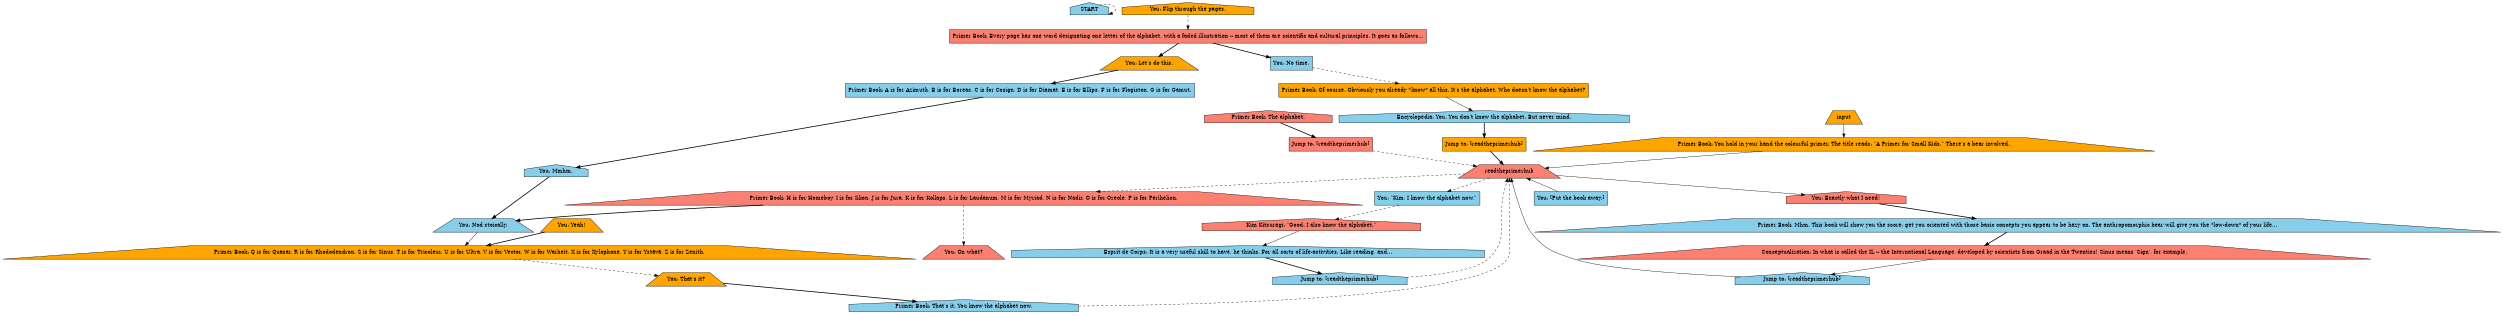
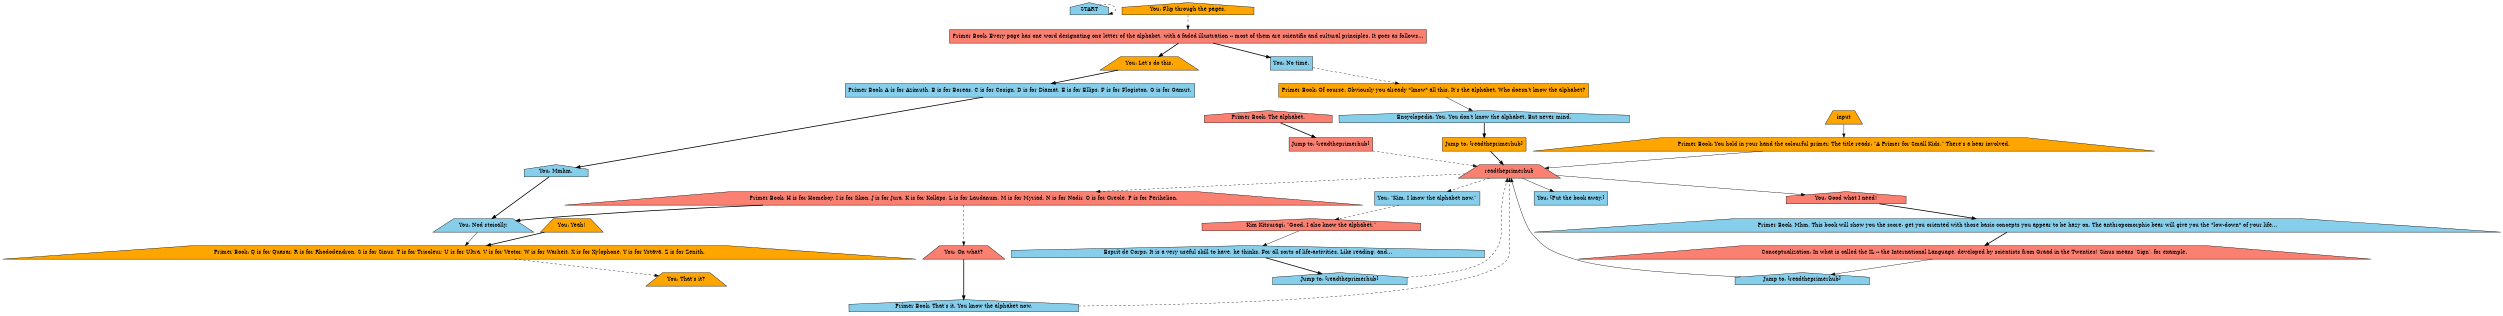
edge "You: [Put the book away.]" -> "readtheprimerhub": reversed
node "You: Exactly what I need!": label "You: Exactly what I need!" -> "You: Good what I need!"
edge "You: That's it?" -> "Primer Book: That's it. You know the alphabet now.": now "You: On what?" -> "Primer Book: That's it. You know the alphabet now."
